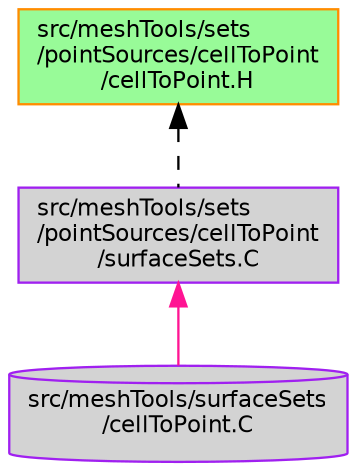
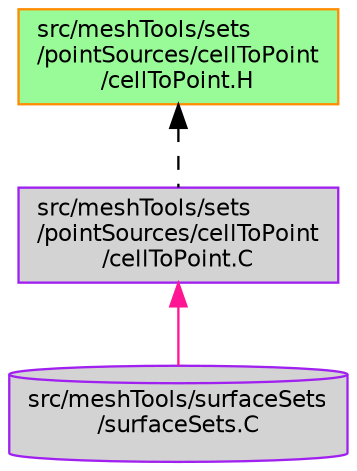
node "src/meshTools/sets /pointSources/cellToPoint /surfaceSets.C": label "src/meshTools/sets /pointSources/cellToPoint /surfaceSets.C" -> "src/meshTools/sets /pointSources/cellToPoint /cellToPoint.C"
node "src/meshTools/surfaceSets /cellToPoint.C": label "src/meshTools/surfaceSets /cellToPoint.C" -> "src/meshTools/surfaceSets /surfaceSets.C"
